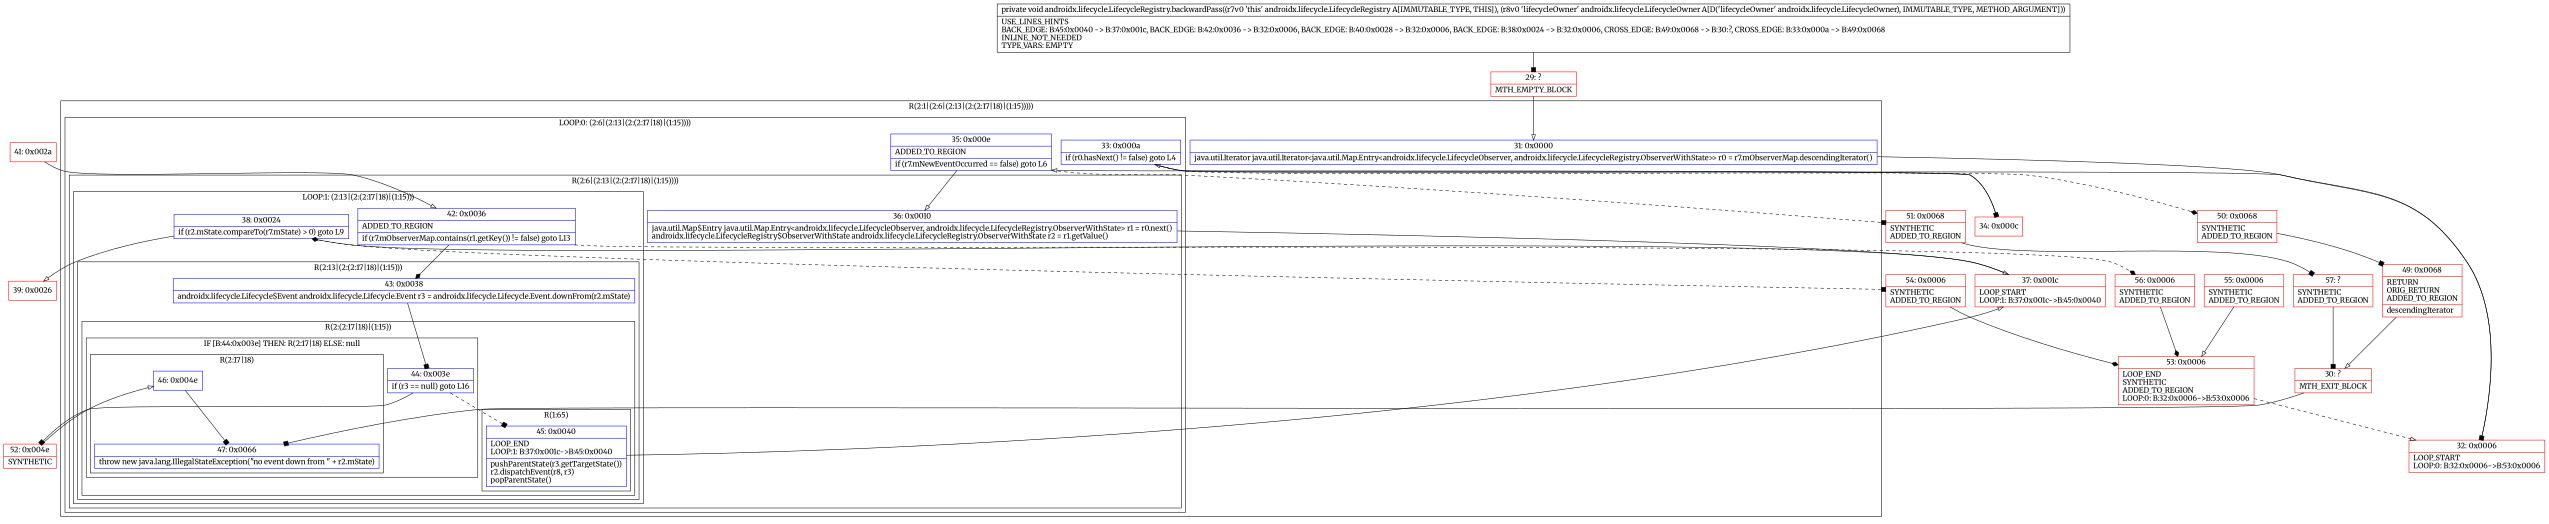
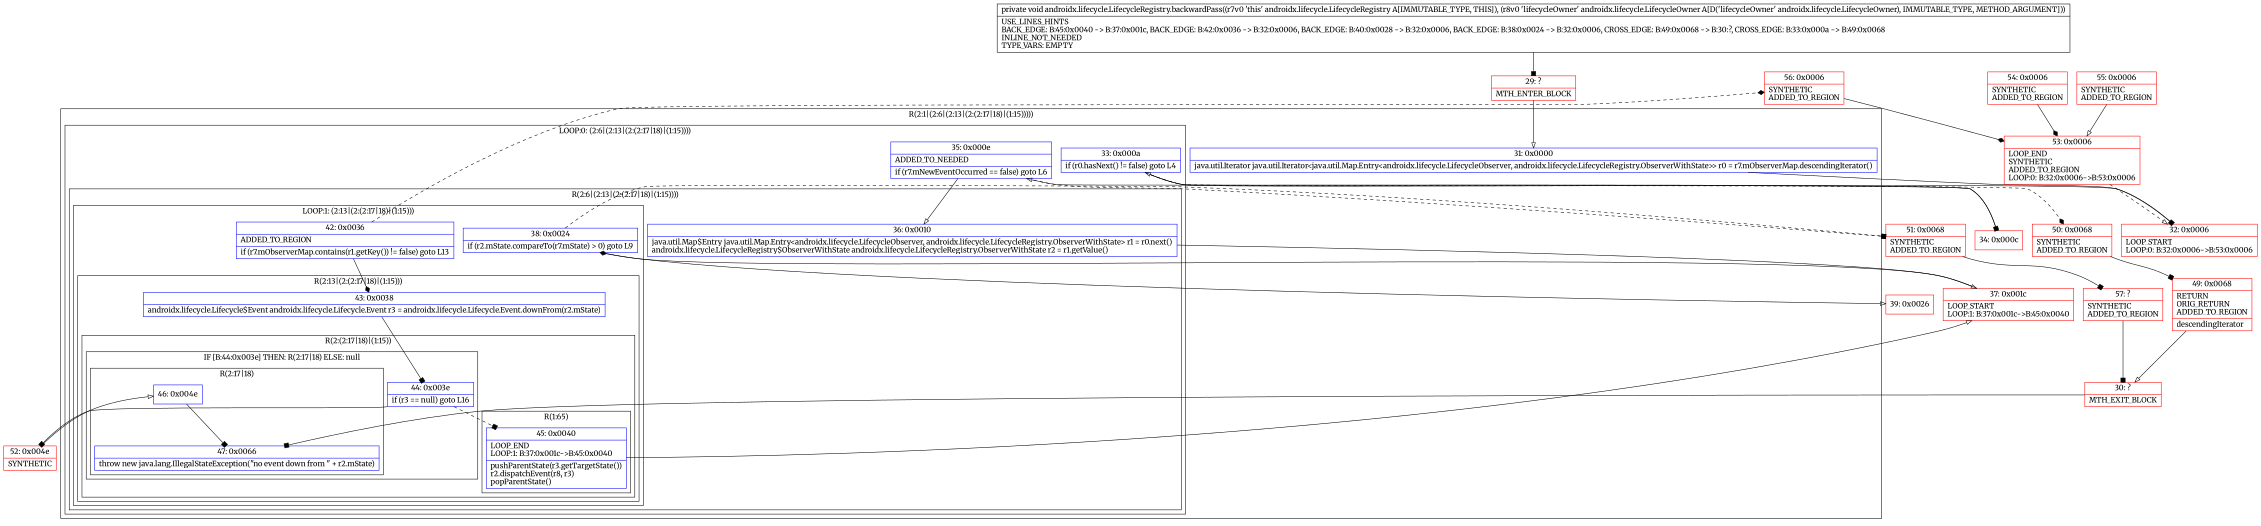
node "29: ?": text "MTH_EMPTY_BLOCK" -> "MTH_ENTER_BLOCK"
node "41: 0x002a": removed
node "35: 0x000e": text "ADDED_TO_REGION" -> "ADDED_TO_NEEDED"
edge "38: 0x0024" -> "54: 0x0006": now "38: 0x0024" -> "51: 0x0068"
